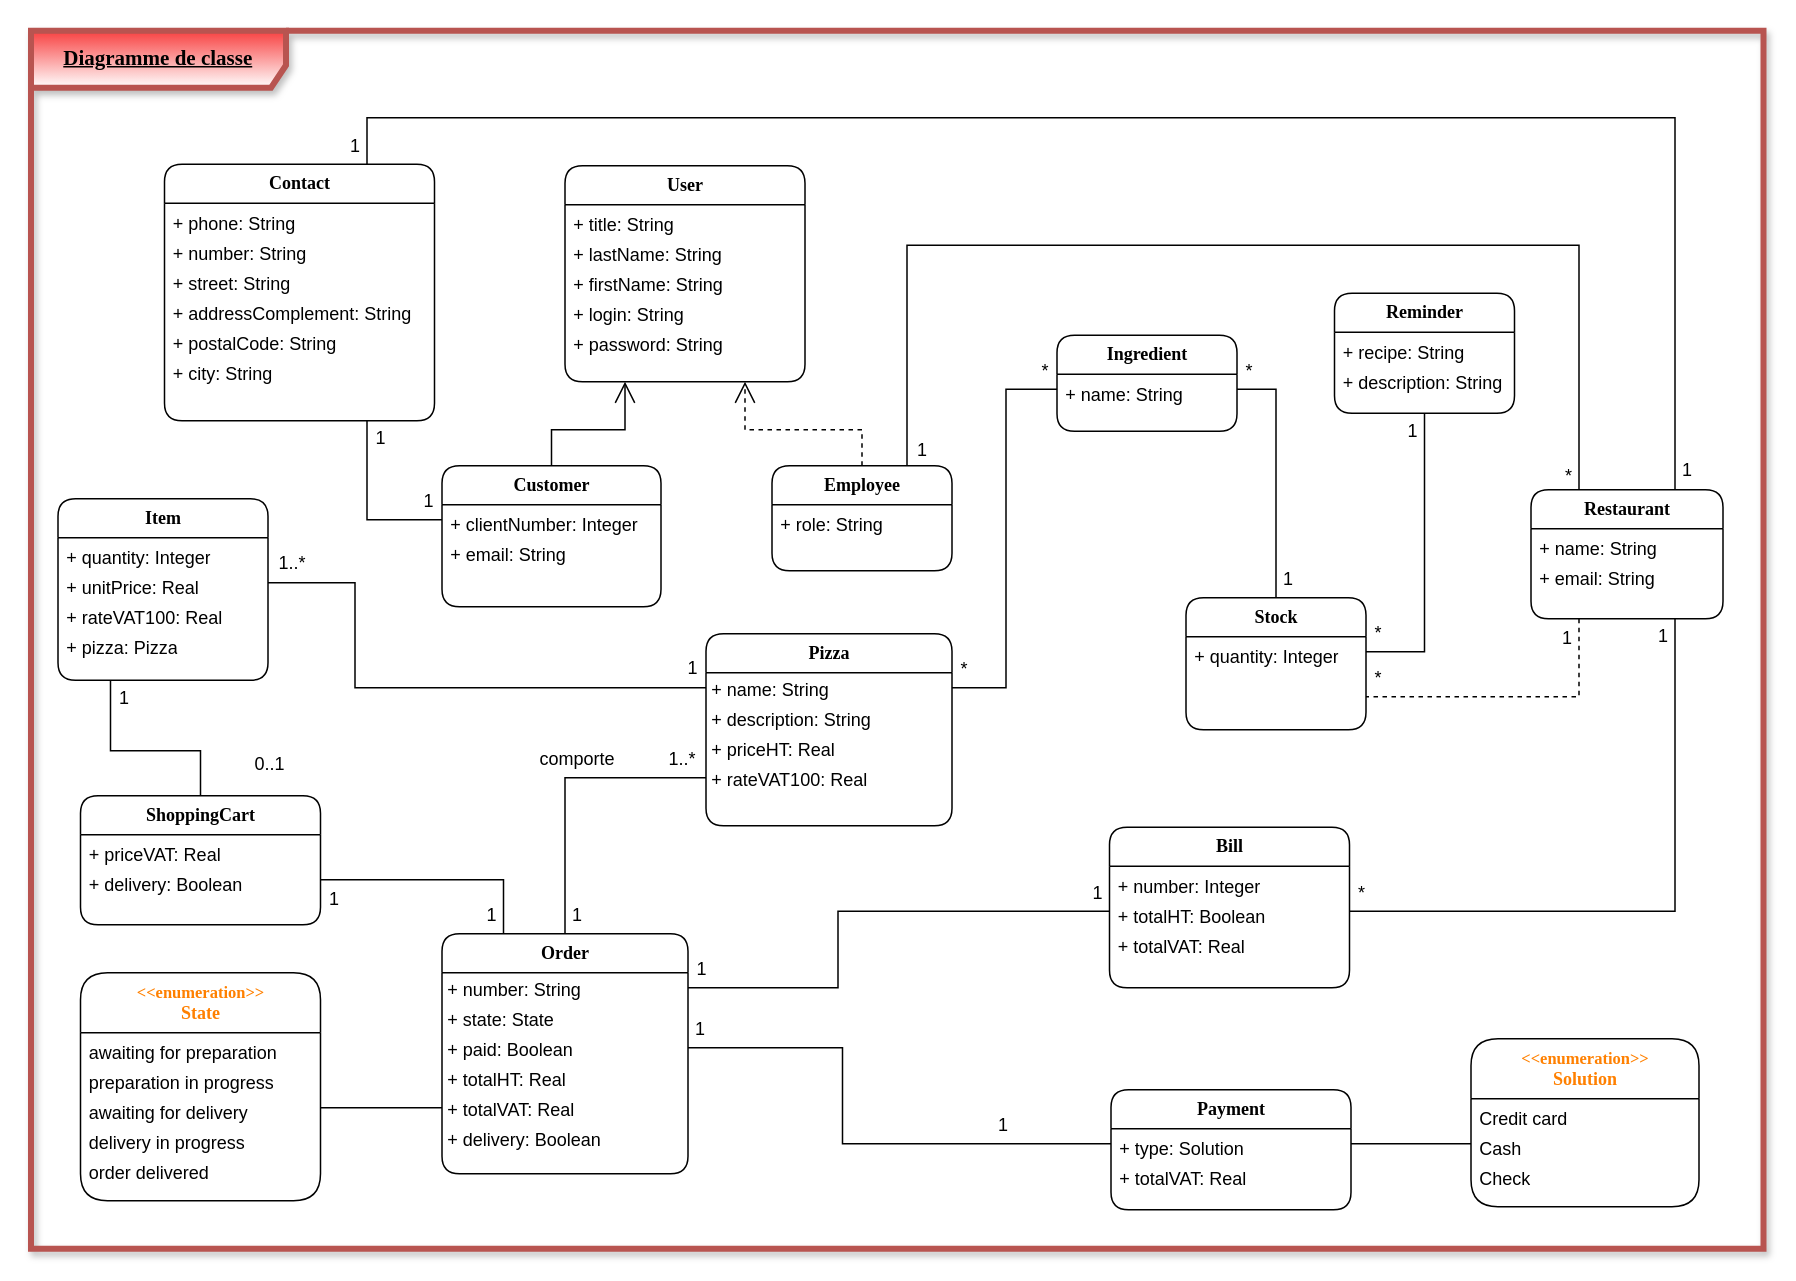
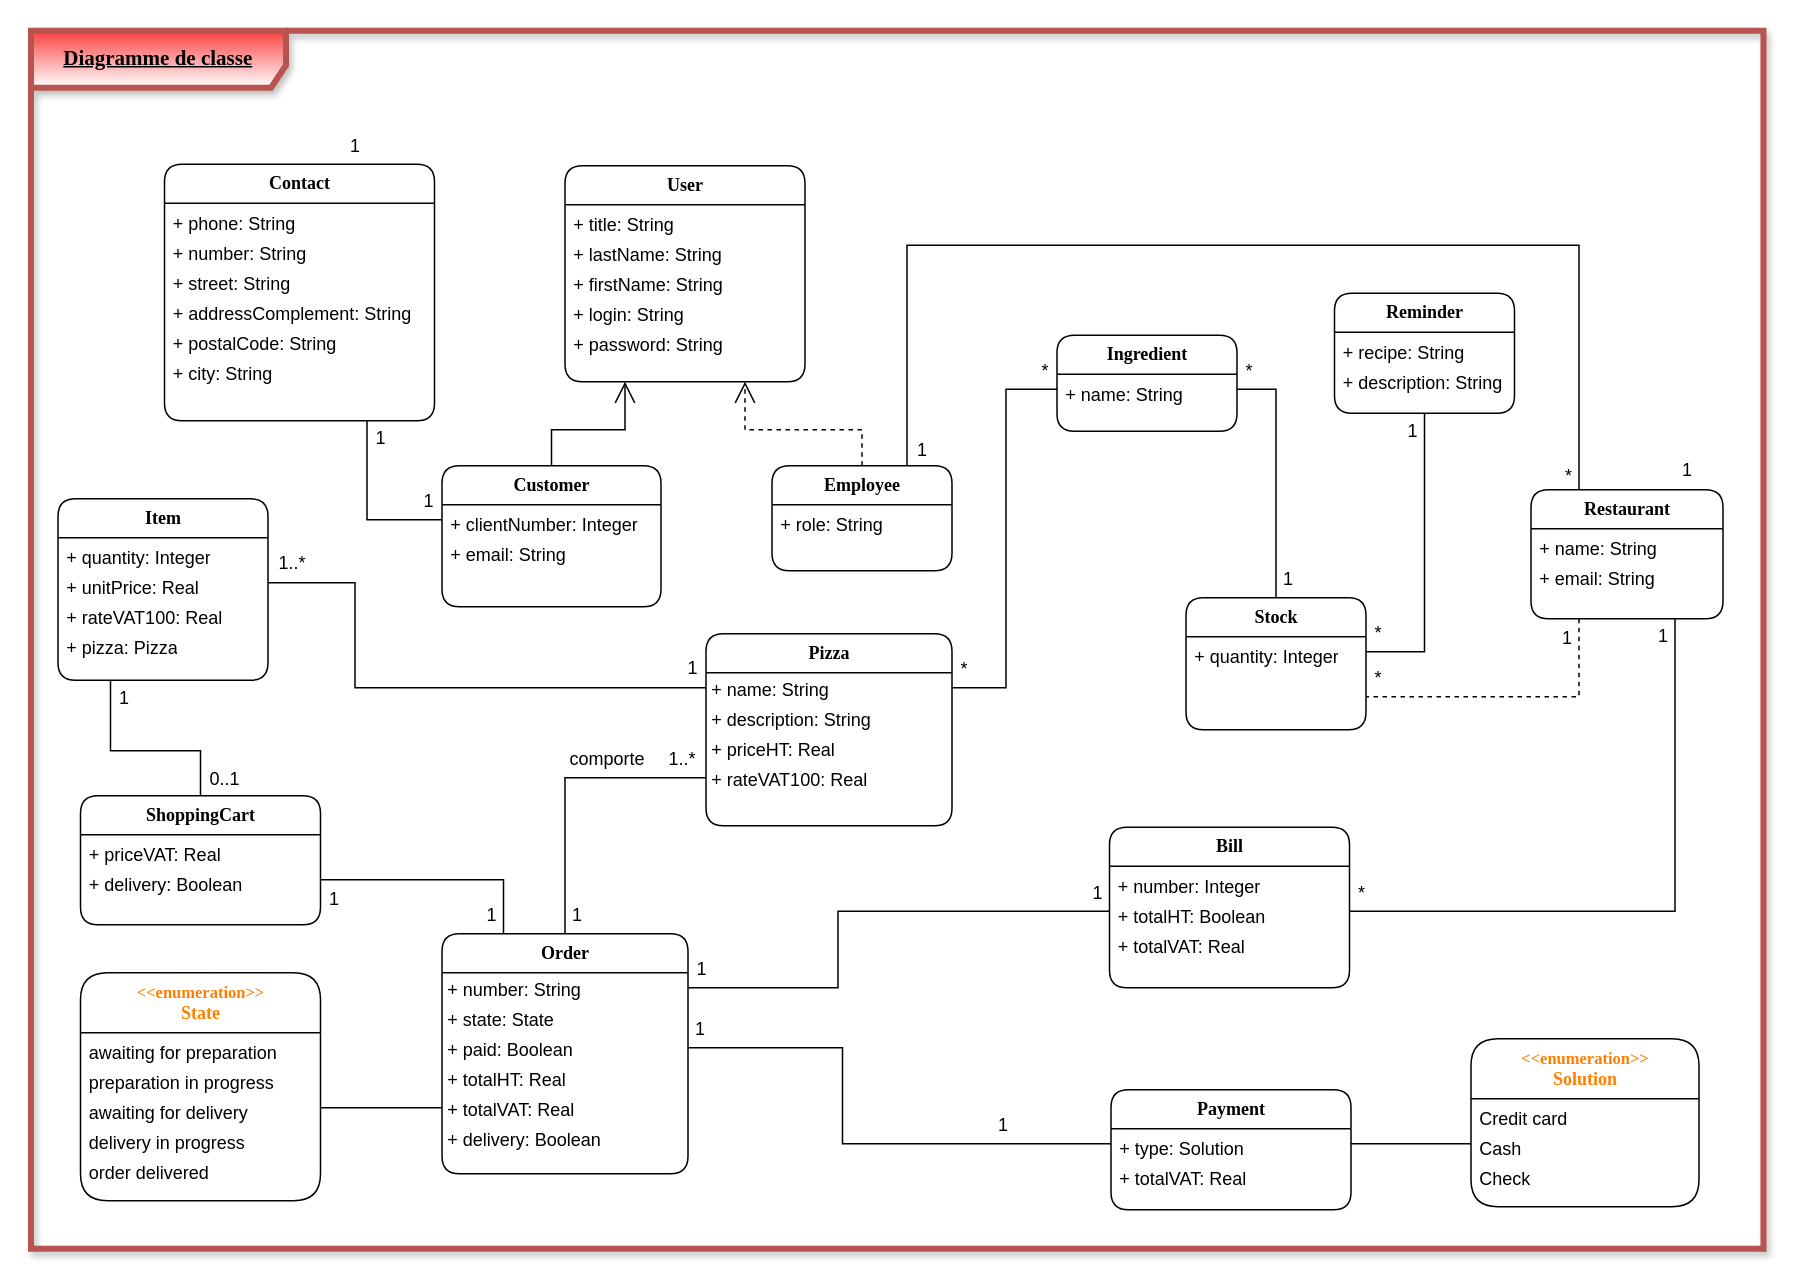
edge "Contact" -- "Restaurant": removed
node "comporte": moved (577, 760) -> (607, 760)
node "0..1": moved (269, 764) -> (224, 779)
